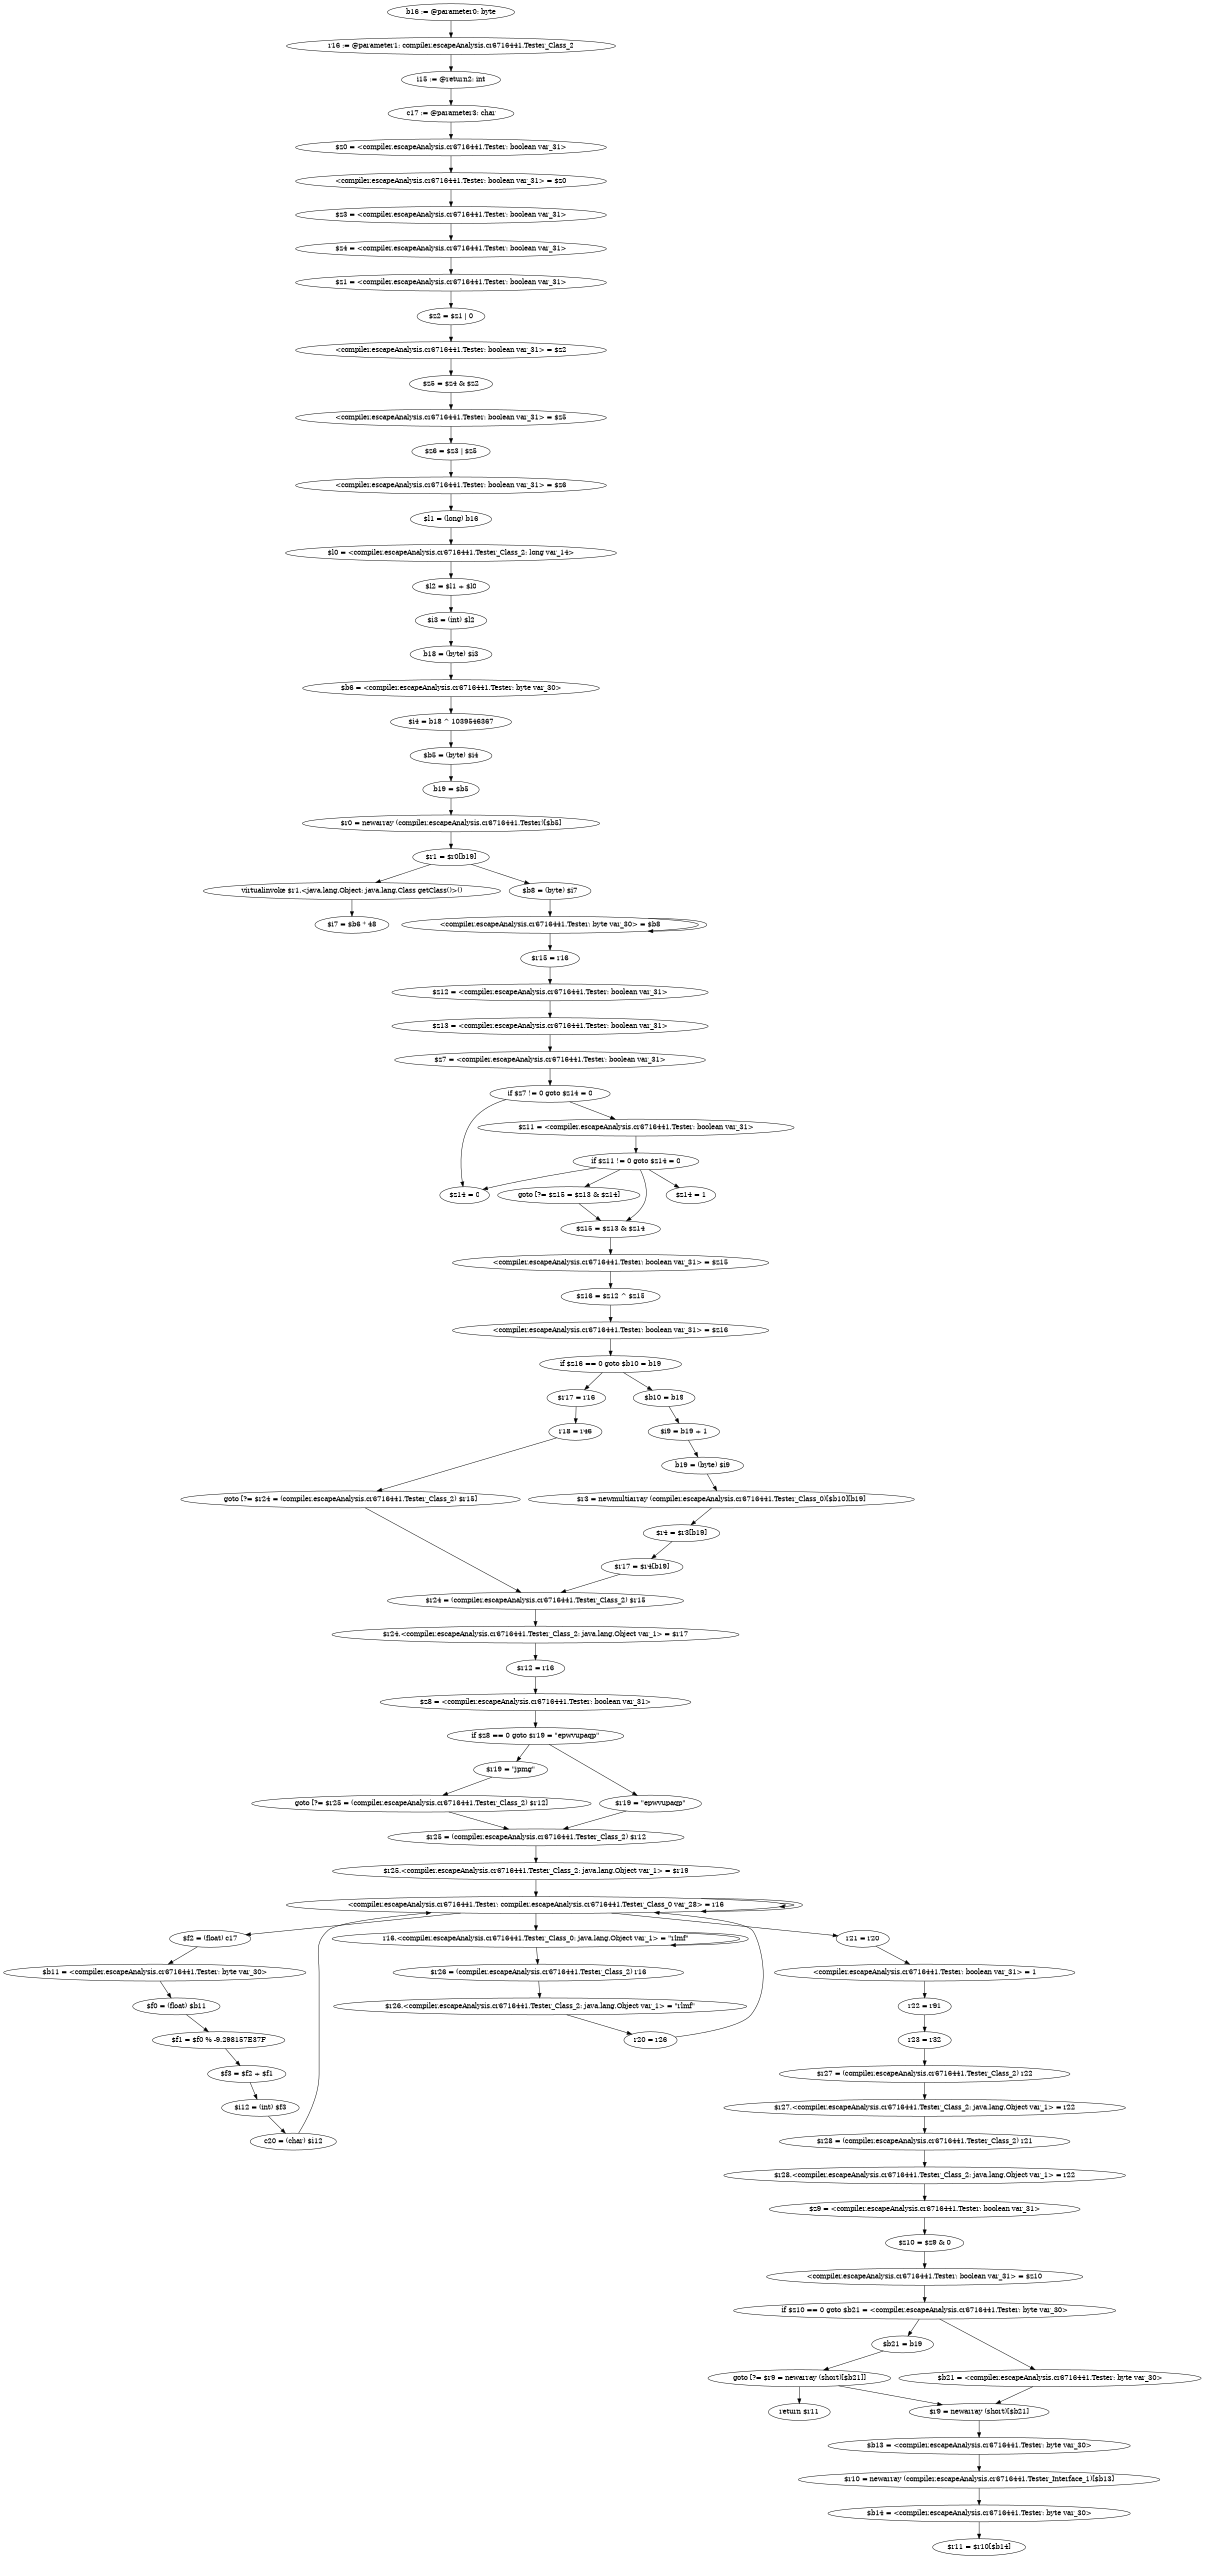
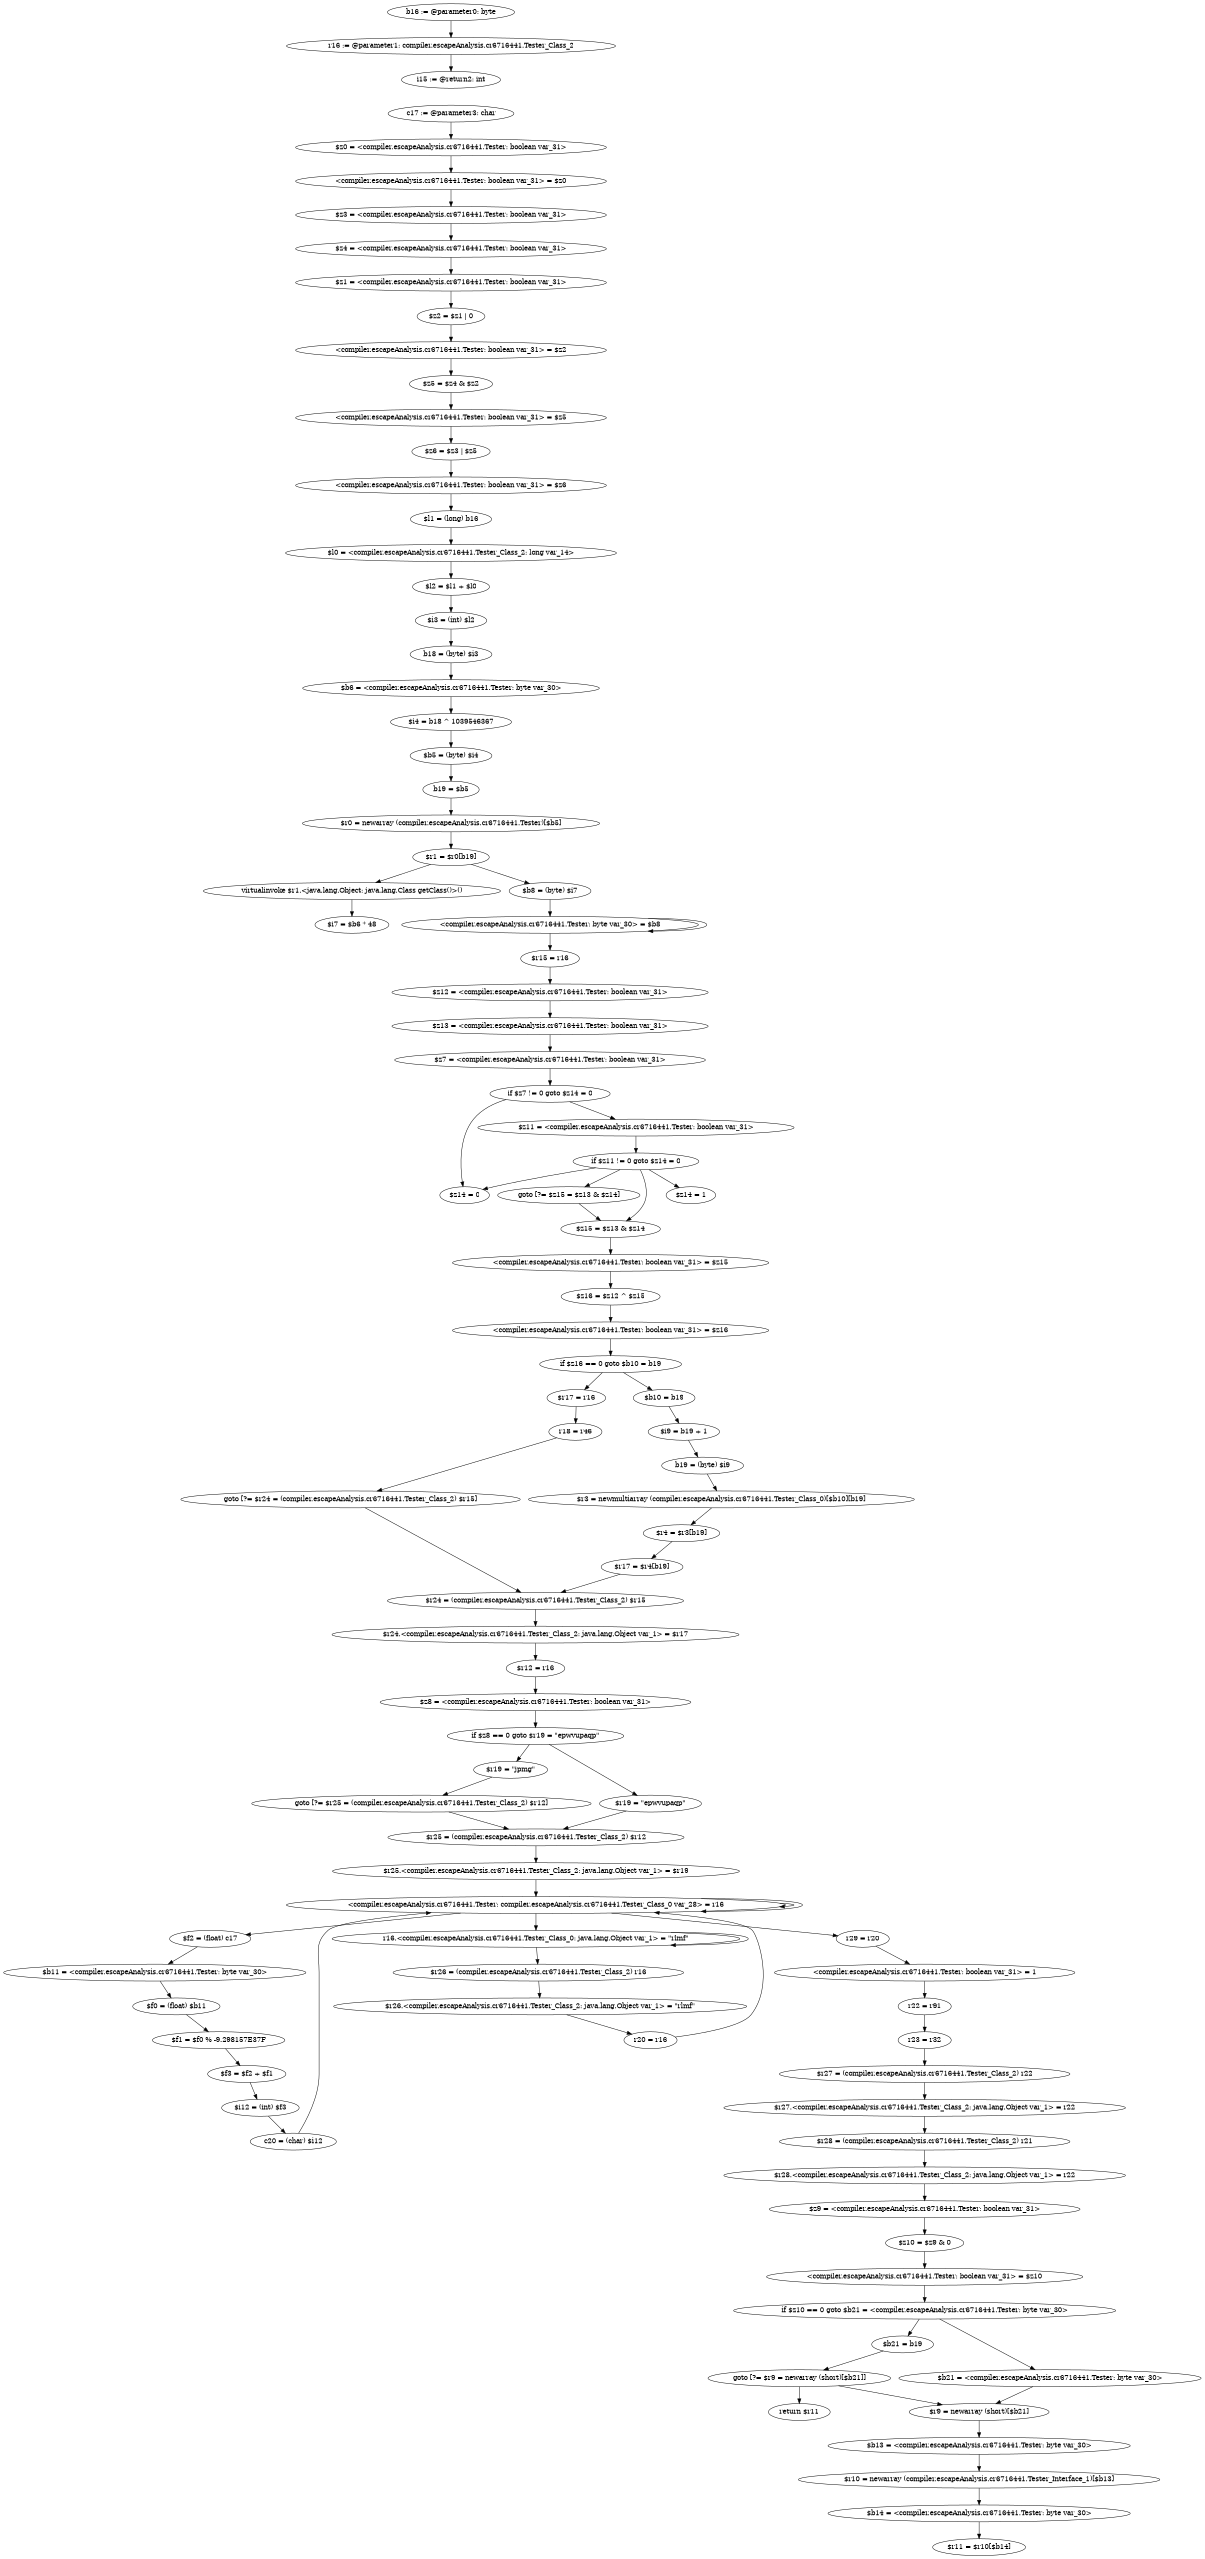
edge "i15 := @return2: int" -> "c17 := @parameter3: char": removed
node "r21 = r20": label "r21 = r20" -> "r29 = r20"
node "r20 = r26": label "r20 = r26" -> "r20 = r16"
